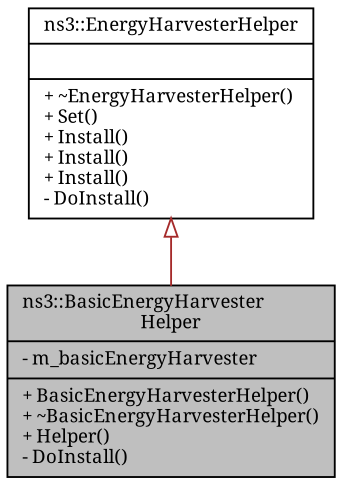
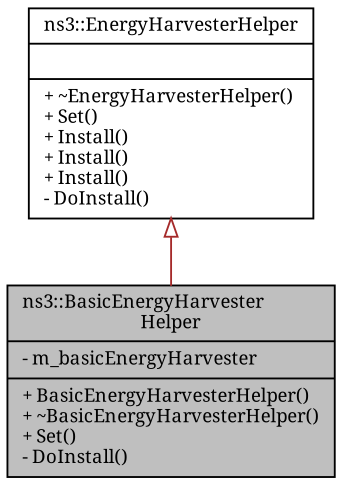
node "ns3::BasicEnergyHarvester": text "+ Helper()" -> "+ Set()"
